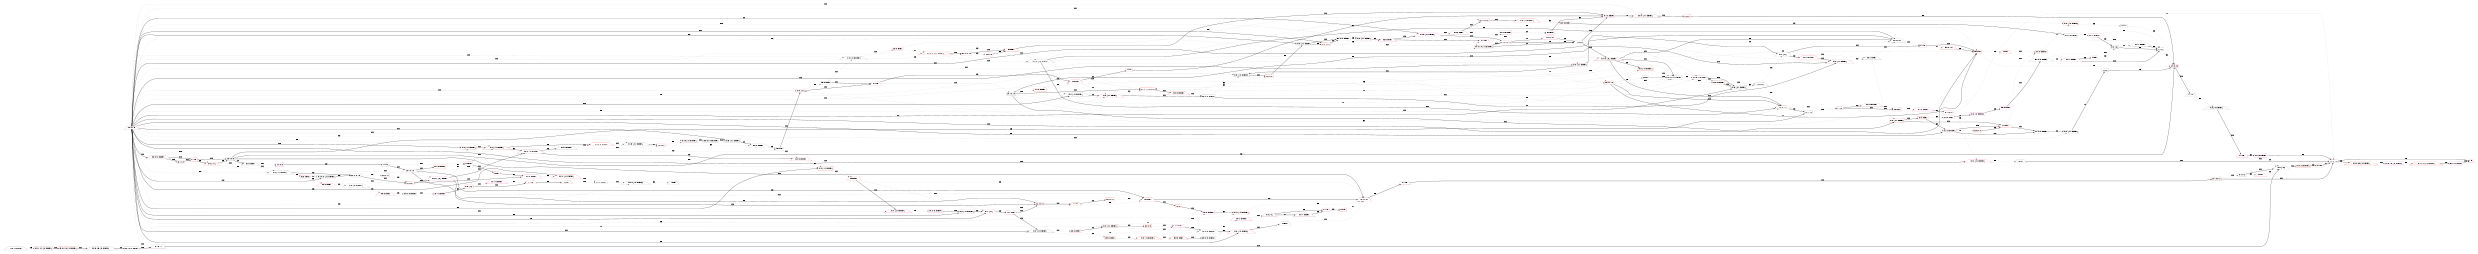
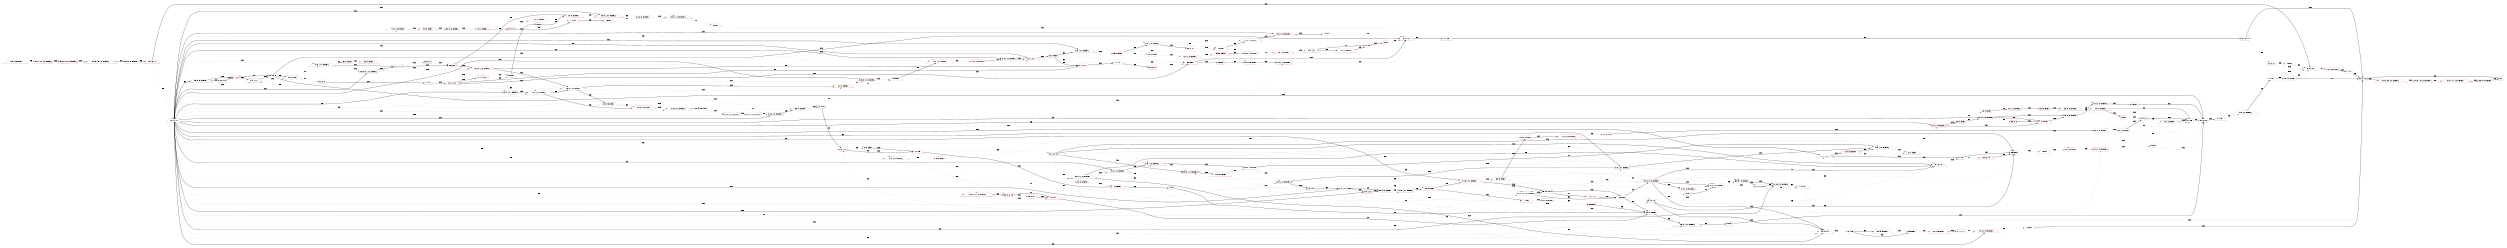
edge "ldp x11 , x9 , [ x21 , # address ]" -> "ldrb w22 , [ x9 ] , # address": reversed
node "mov x1 , x20": removed
edge "ldr x8 , [ x21 ]" -> "mov x0 , x8": reversed
edge "mov x0 , xzr" -> "str x0 , [ x19 ]": style bold -> dotted
edge "mov x21 , x0" -> "mov x19 , x1": reversed
